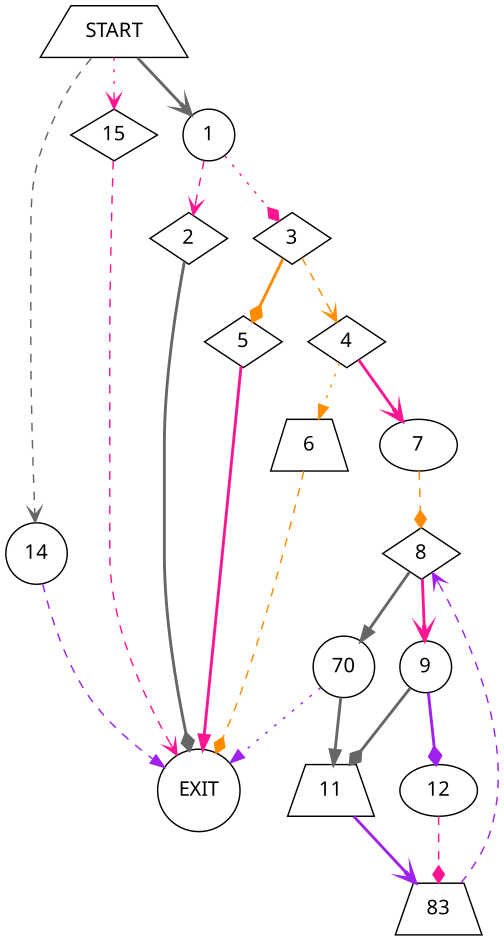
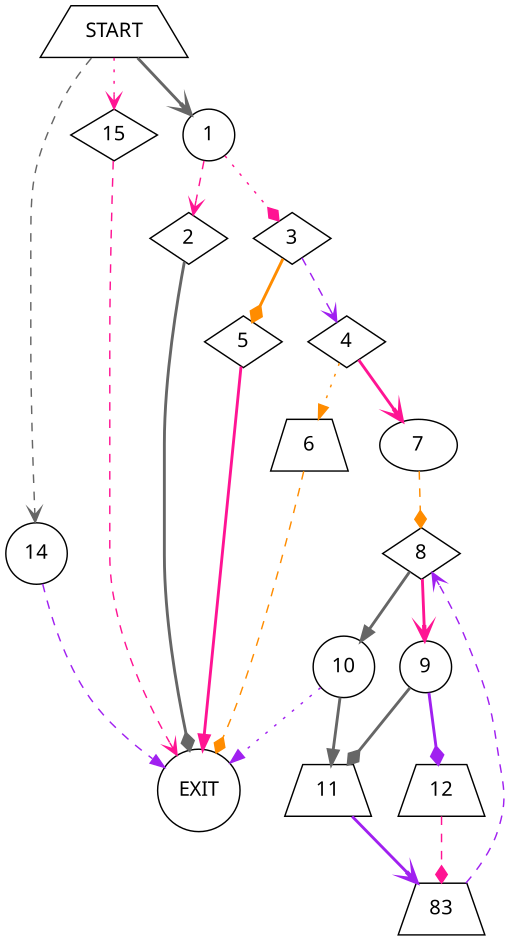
edge "3" -> "4": color darkorange -> purple
node "70": label "70" -> "10"
node "12": shape ellipse -> trapezium
